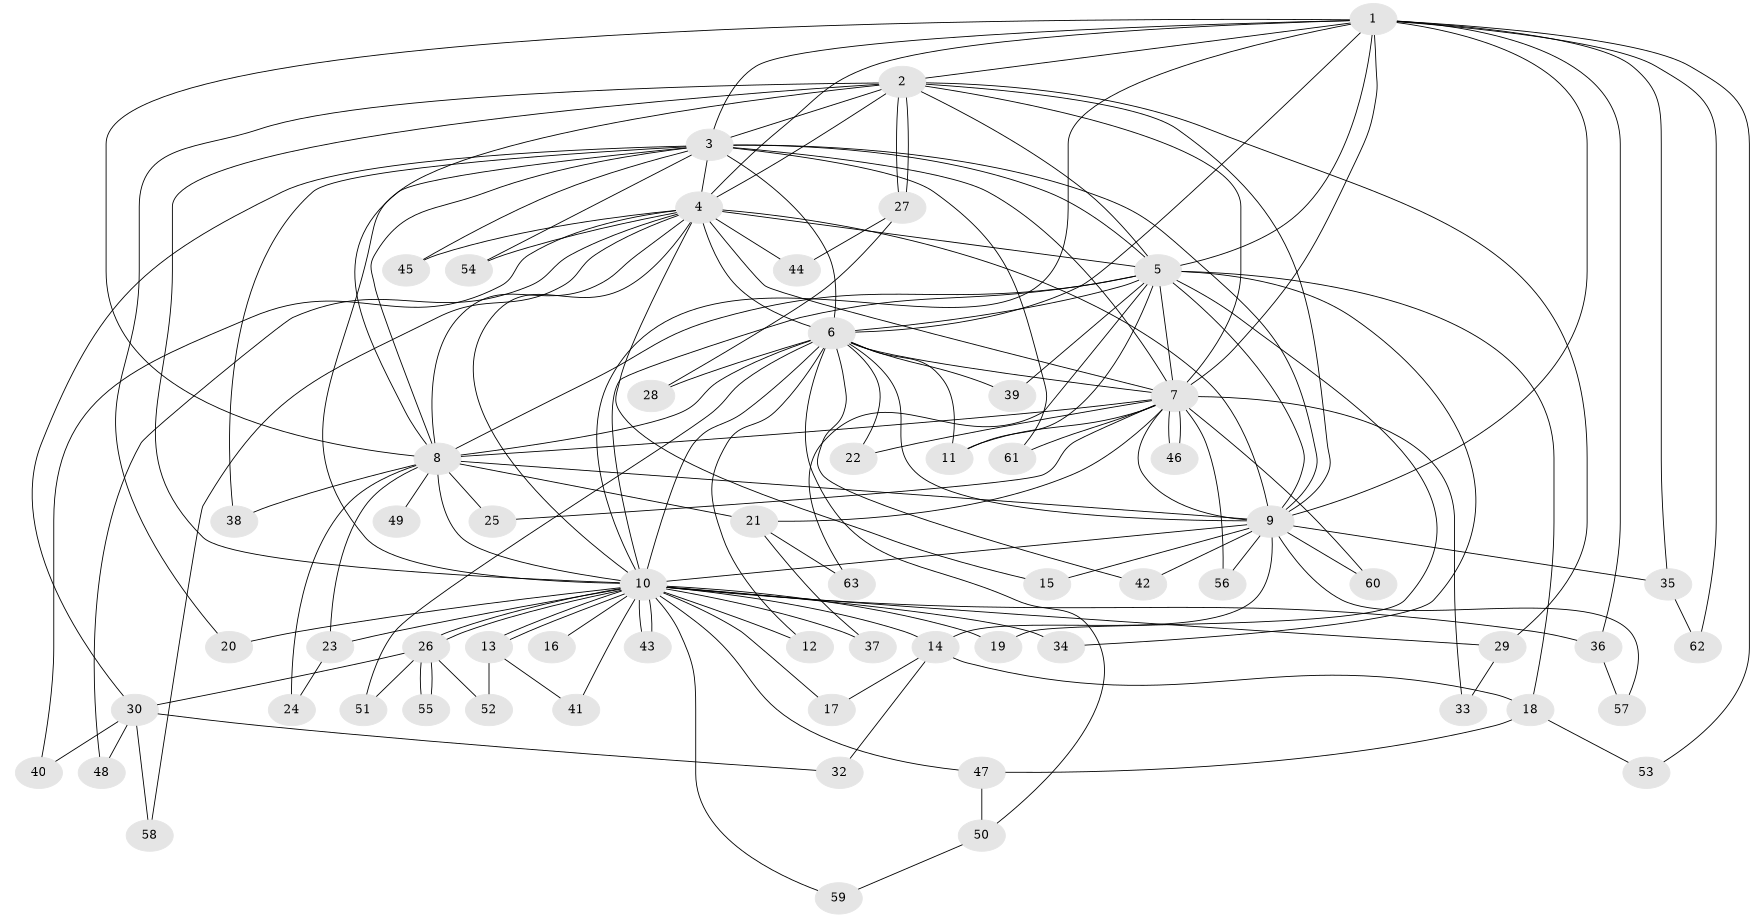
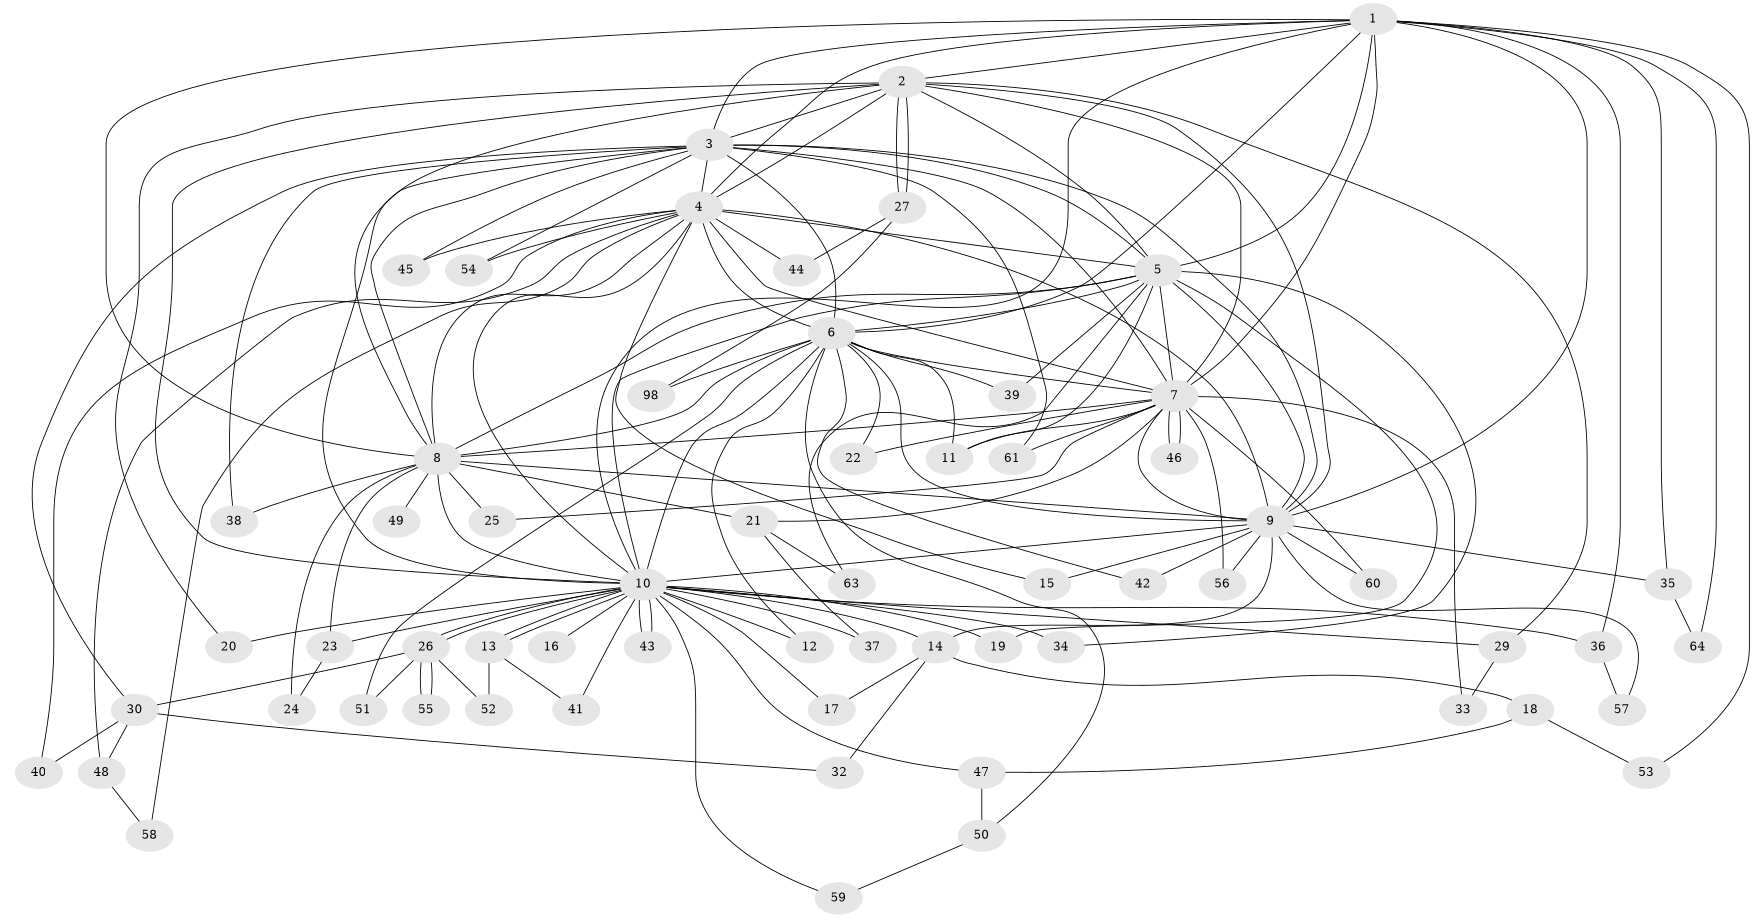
edge "5" -- "18": removed
node "28": label "28" -> "98"
node "62": label "62" -> "64"
edge "30" -- "58": now "48" -- "58"
